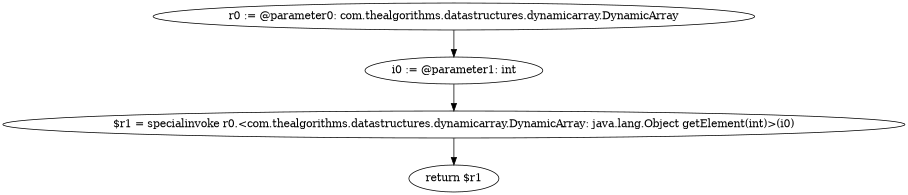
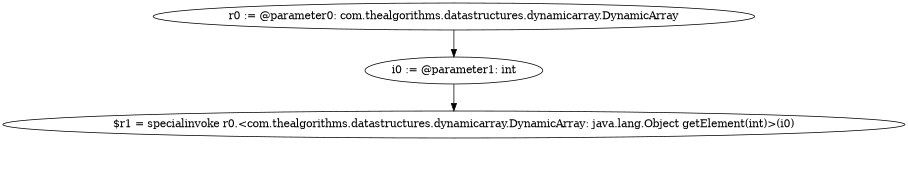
node "return $r1": removed
